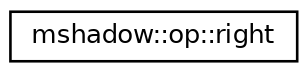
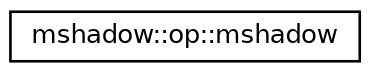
node "mshadow::op::right": label "mshadow::op::right" -> "mshadow::op::mshadow"
